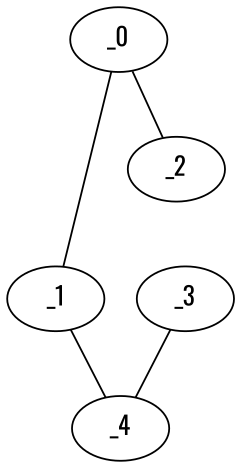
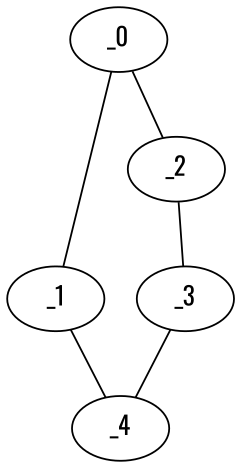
edge "_2" -- "_3": added
